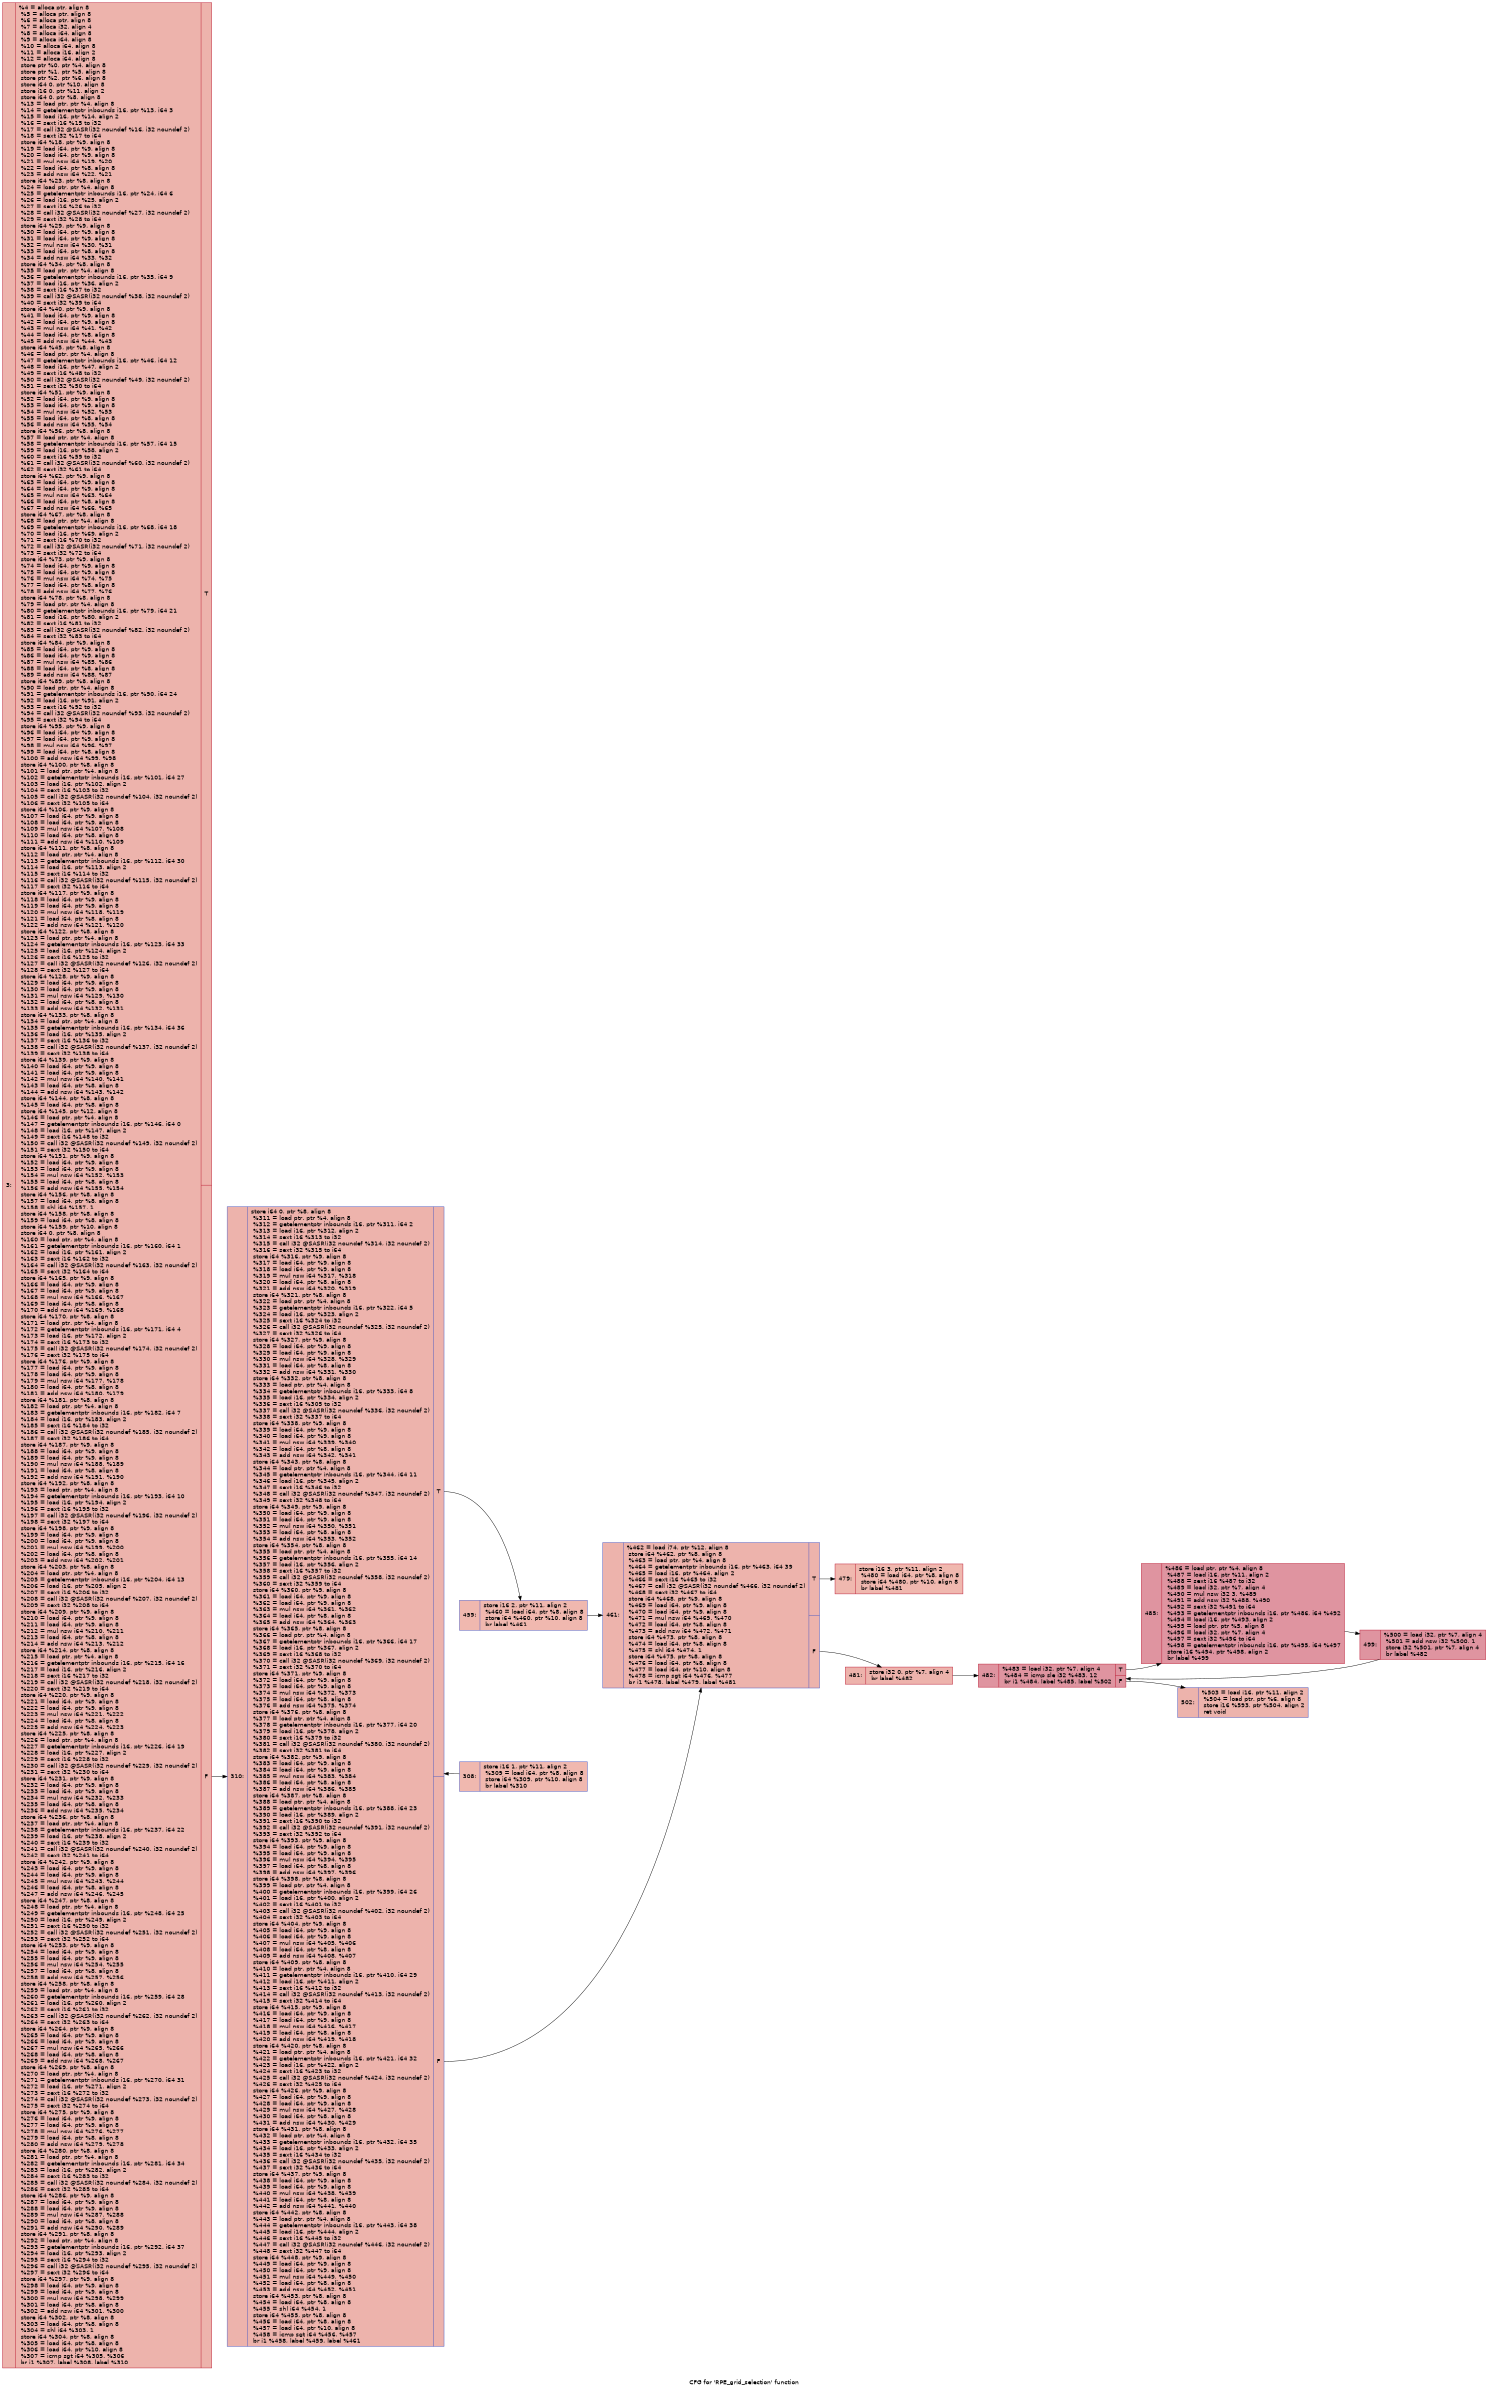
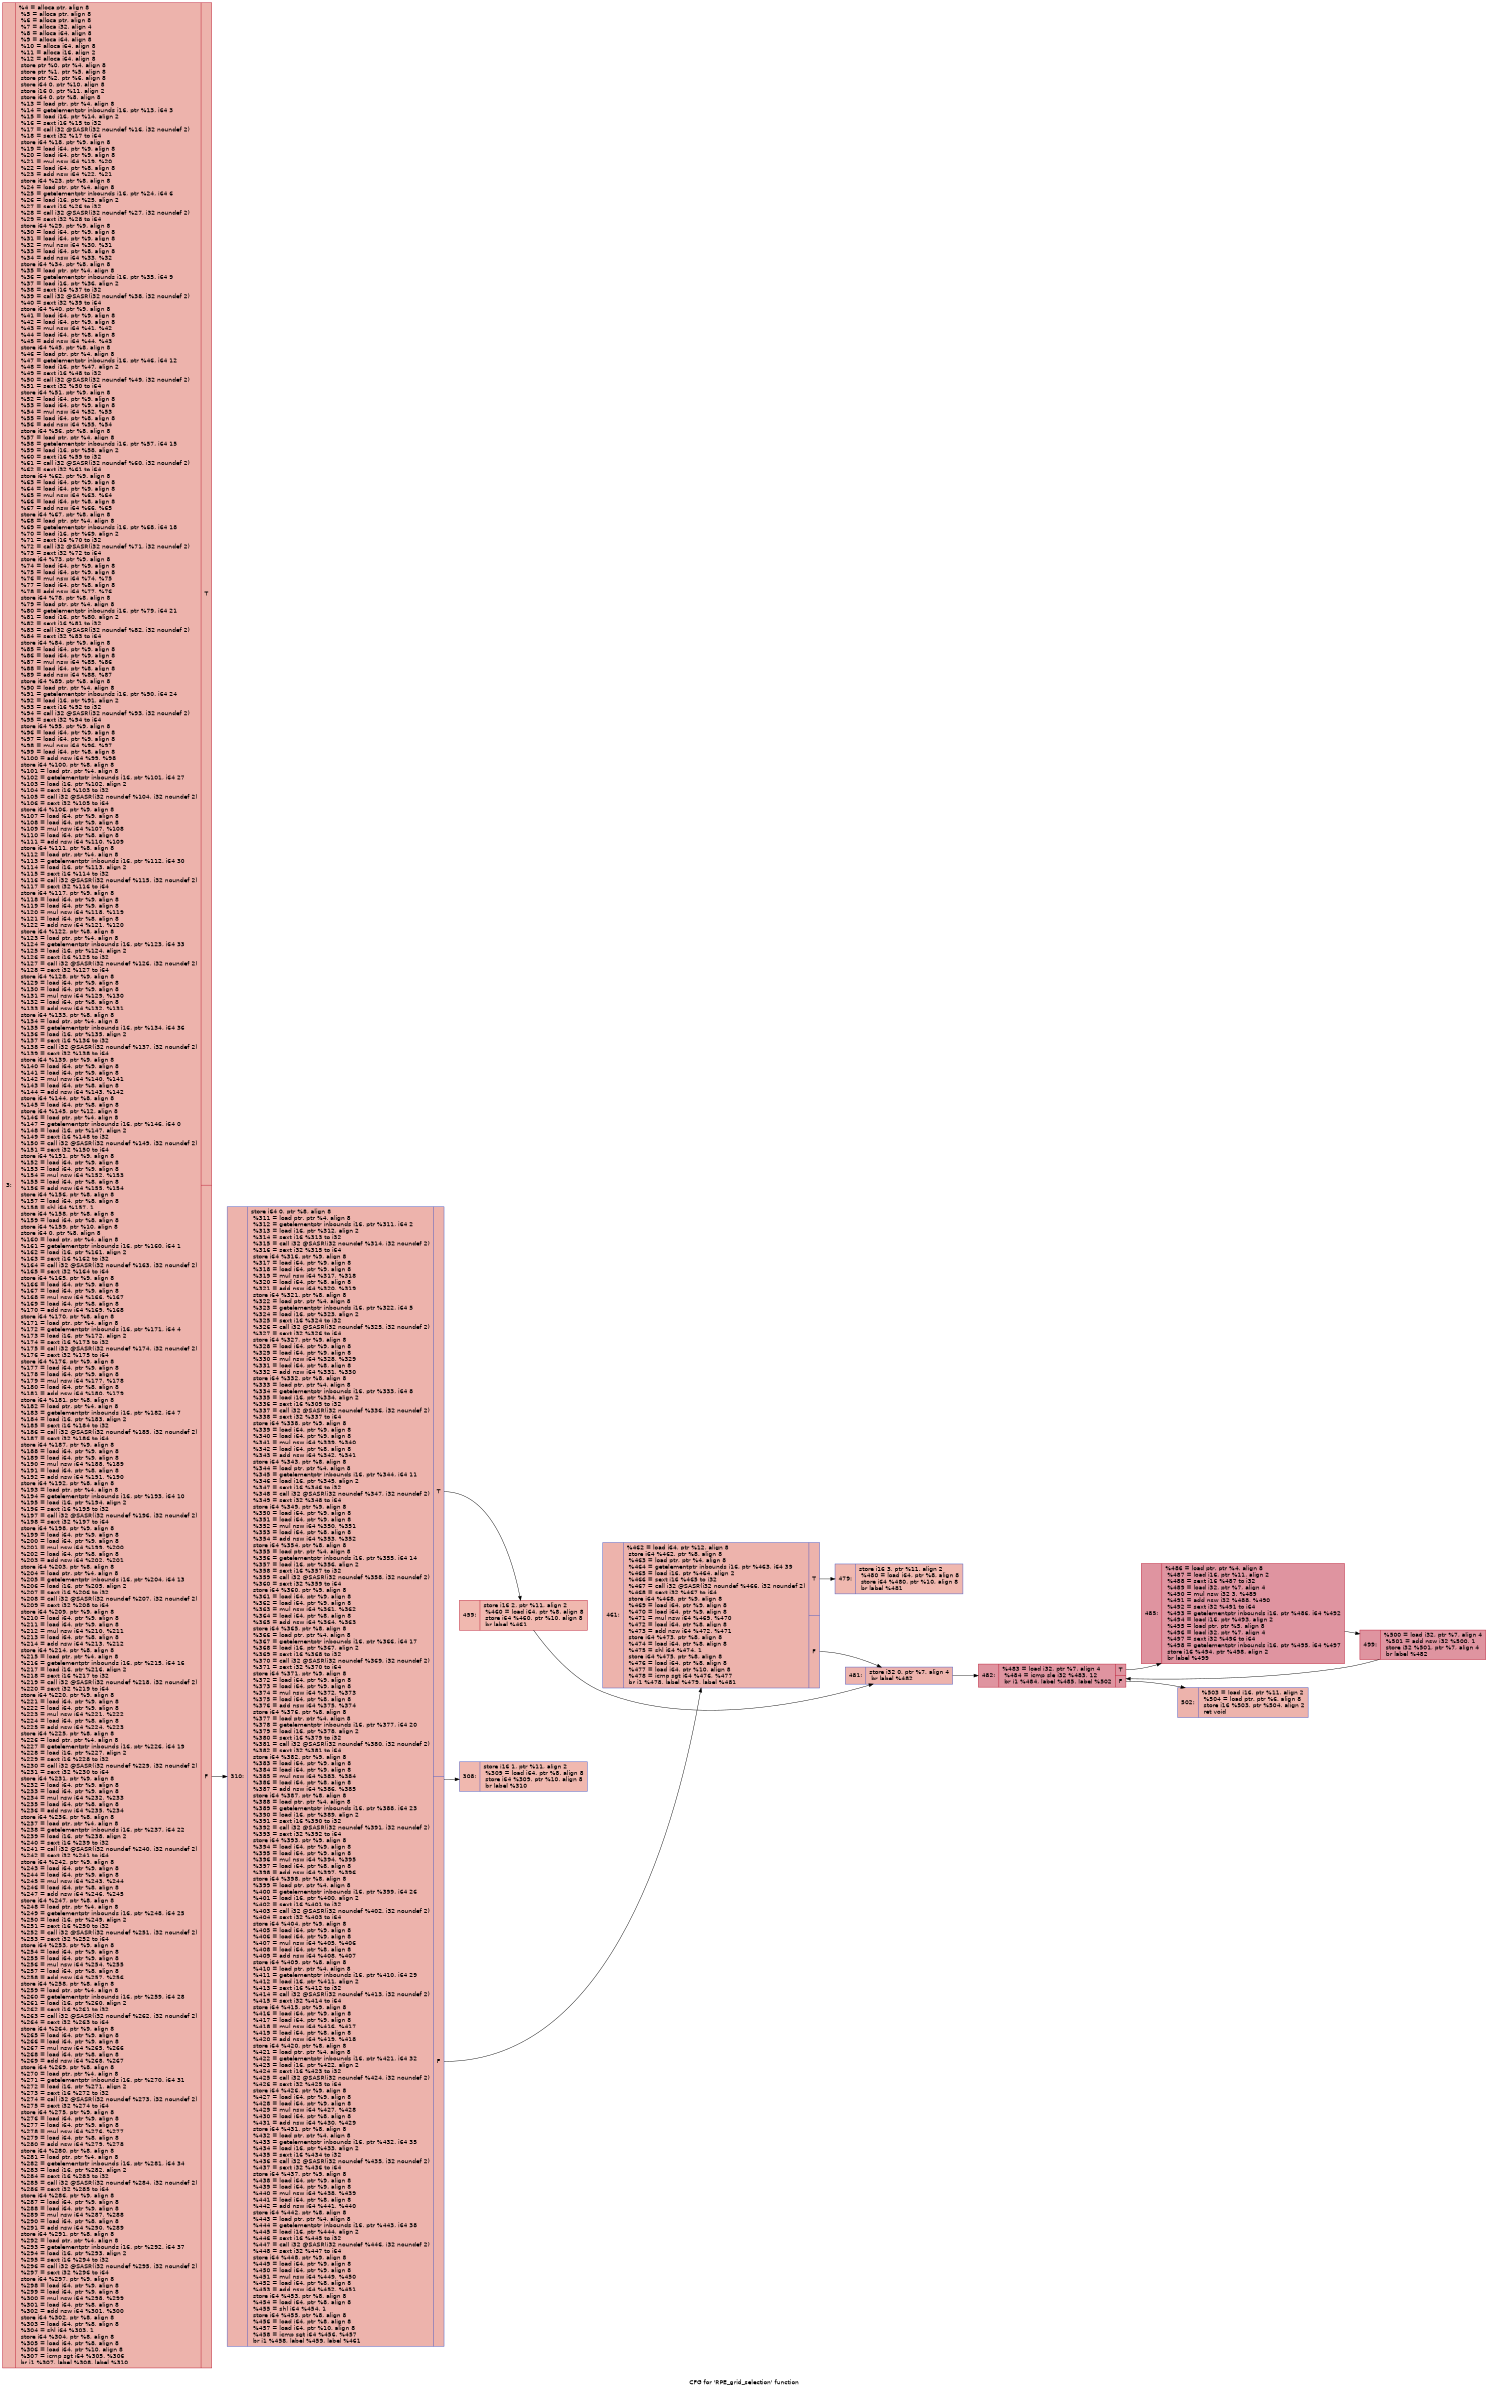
node "461:": text "%462 = load i74, ptr %12, align 8" -> "%462 = load i64, ptr %12, align 8"
node "479:": color #b70d28ff -> #3d50c3ff
node "459:": color #3d50c3ff -> #b70d28ff
edge "459:" -> "461:": now "459:" -> "481:"
node "481:": color #b70d28ff -> #3d50c3ff
node "502:": text "store i16 %593, ptr %504, align 2" -> "store i16 %503, ptr %504, align 2"
edge "308:" -> "310:": reversed
